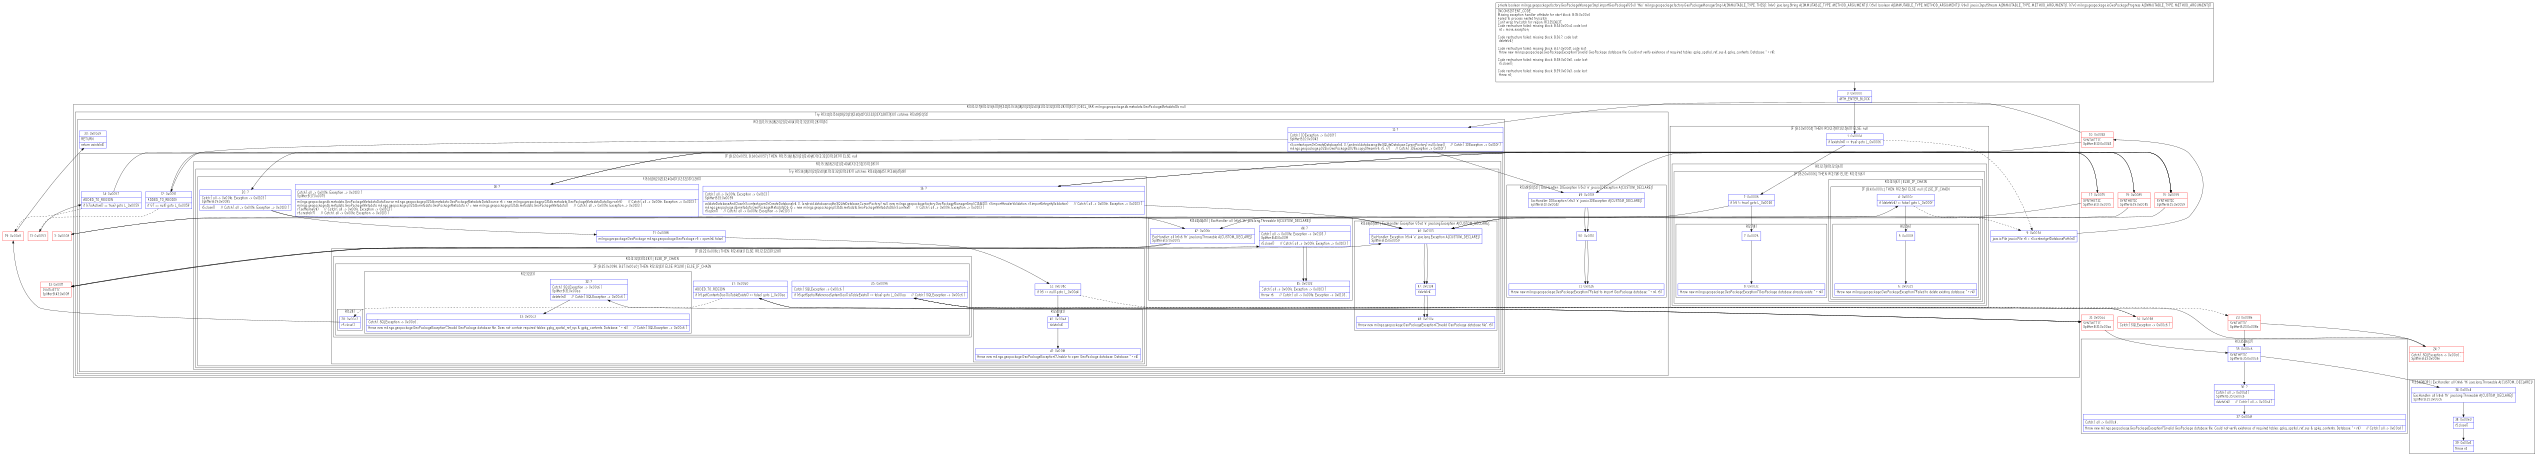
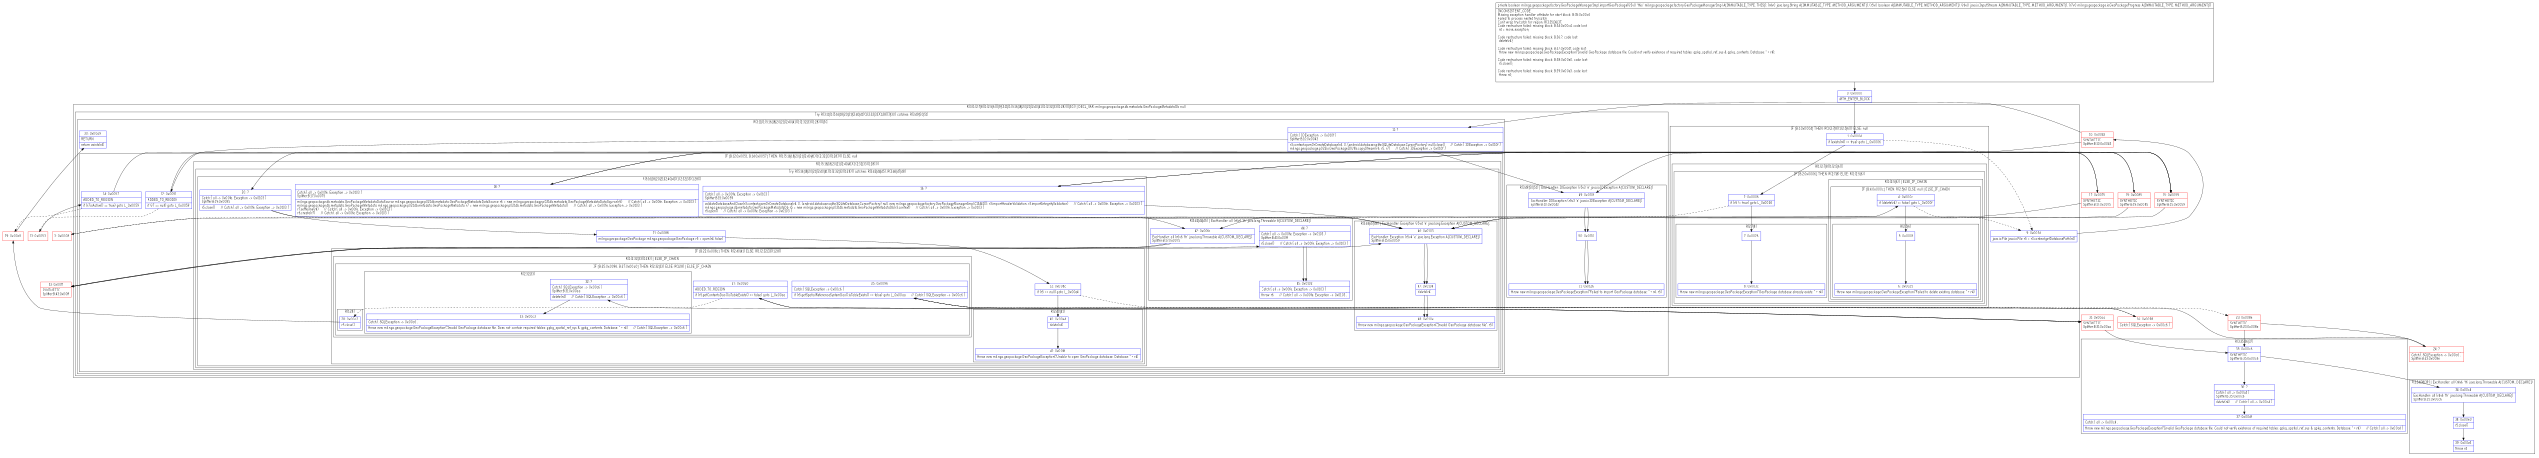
edge "2: 0x0006" -> "3: 0x0008": style solid -> dashed
